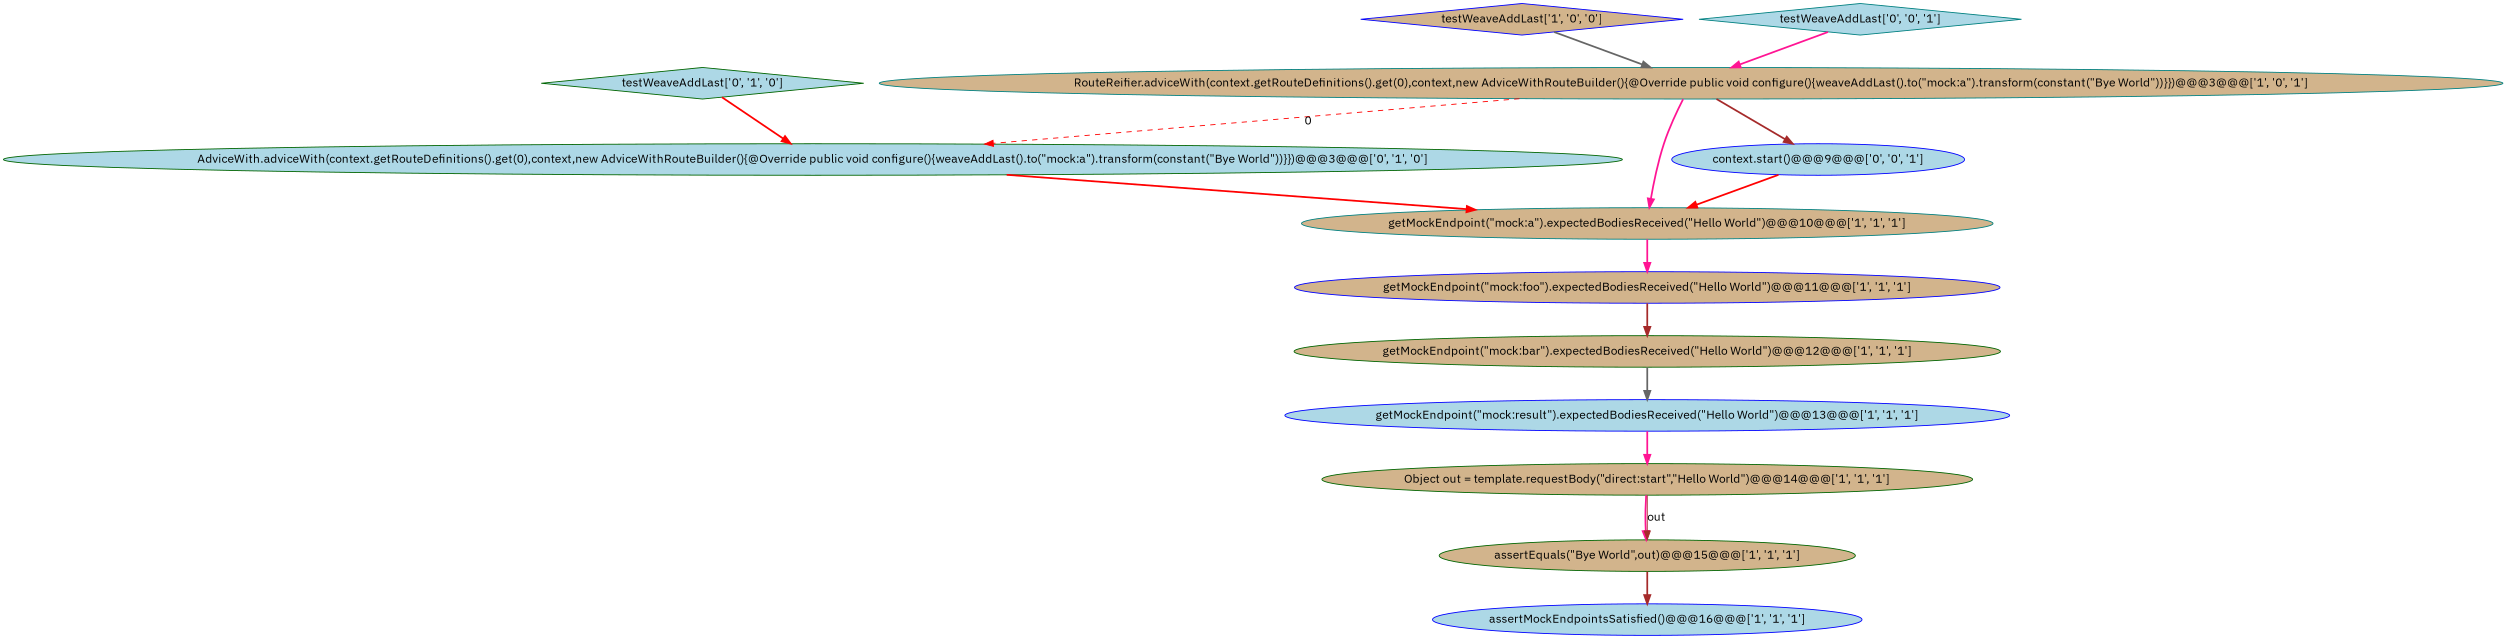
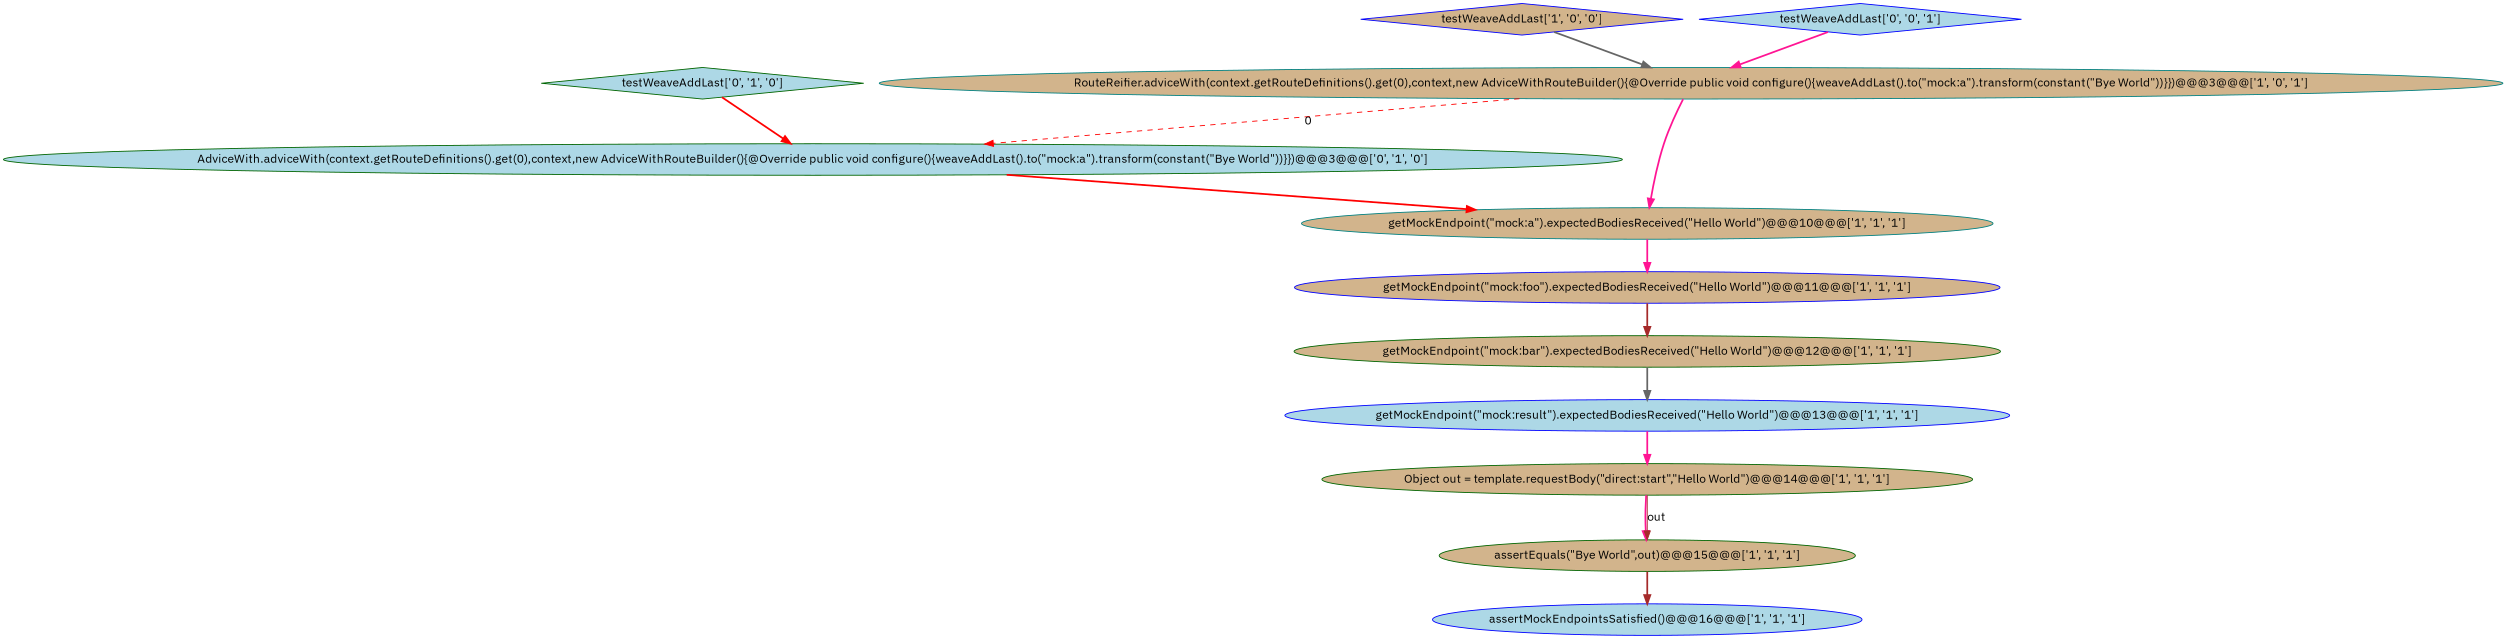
node "testWeaveAddLast['0', '0', '1']": color teal -> blue
node "context.start()@@@9@@@['0', '0', '1']": removed
